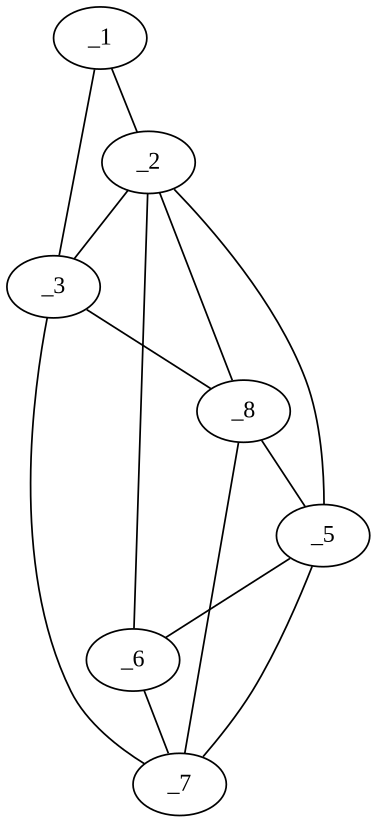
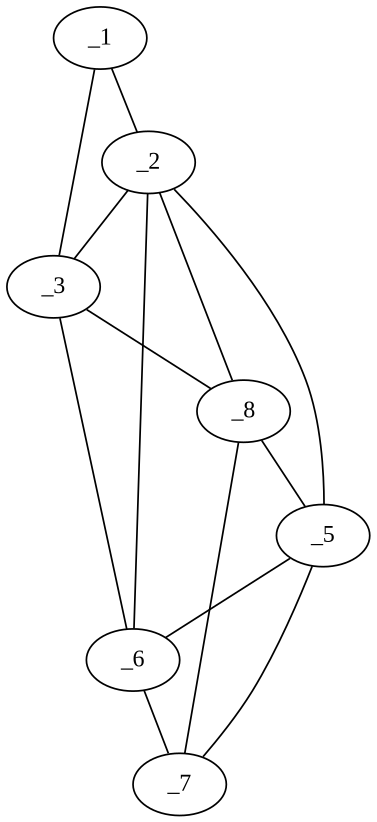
edge "_3" -- "_7": now "_3" -- "_6"
